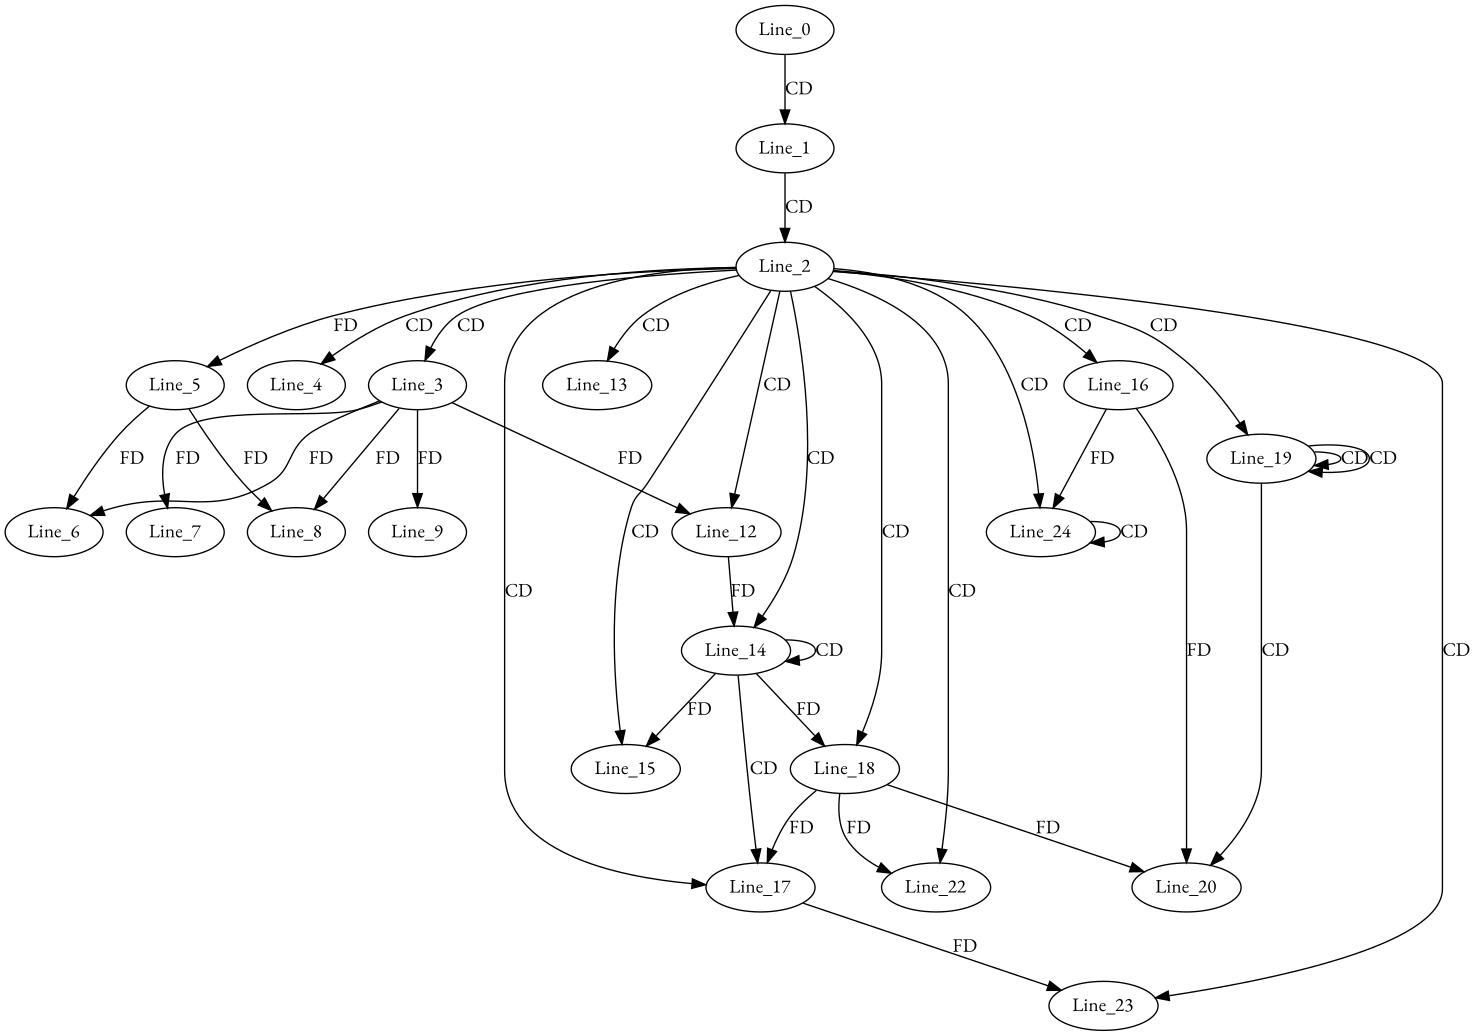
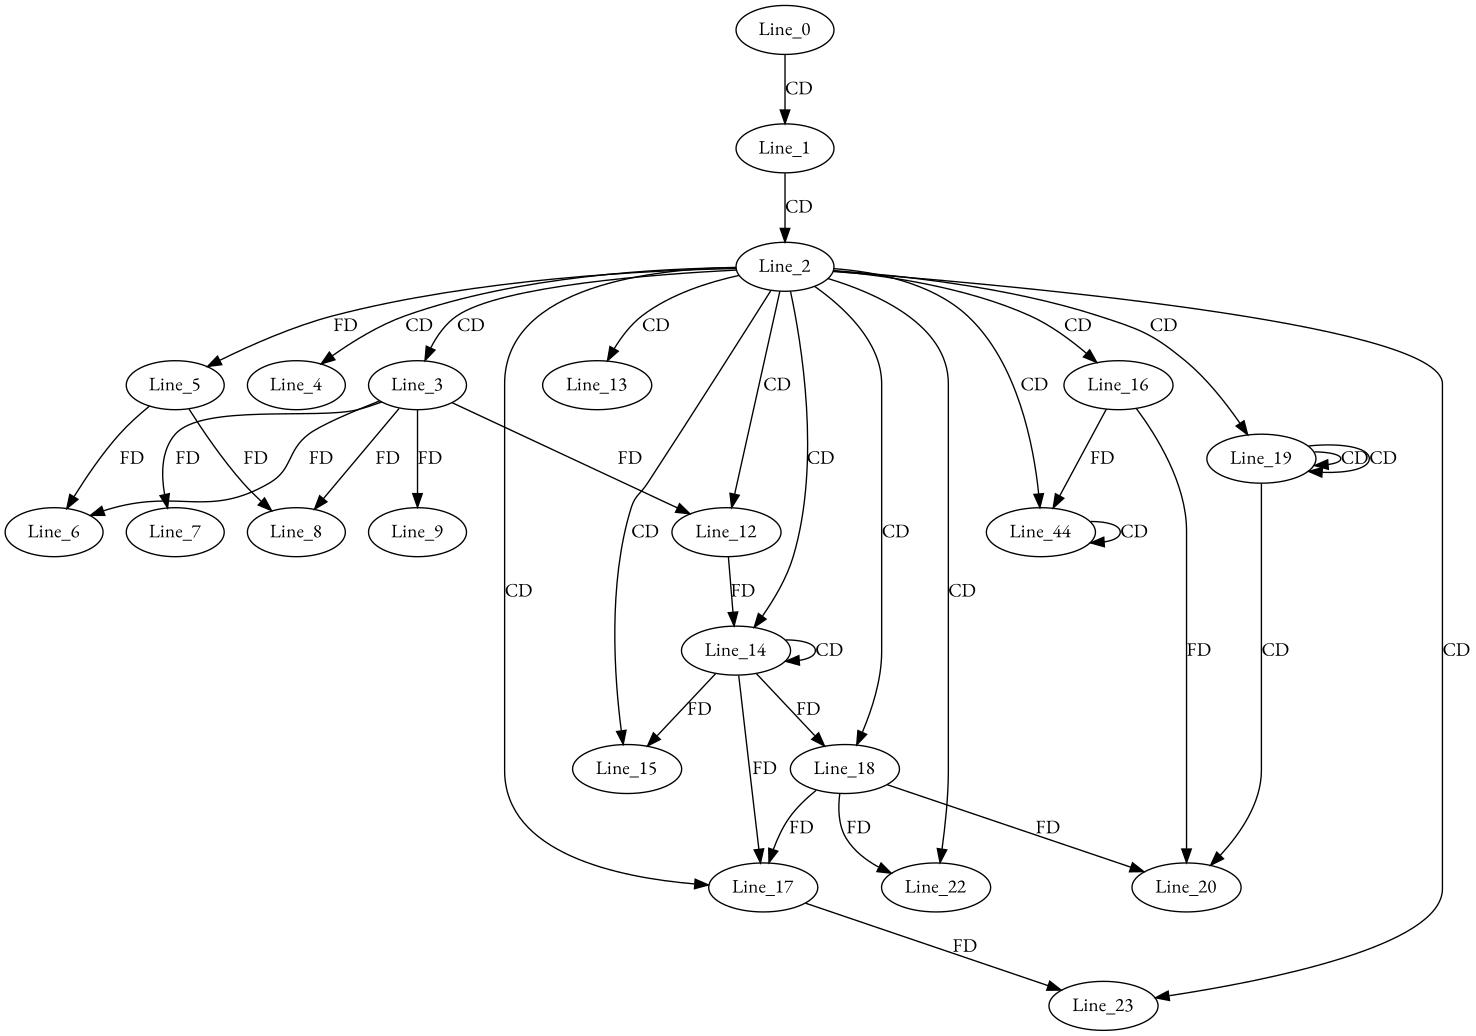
node "Line_24": label "Line_24" -> "Line_44"
edge "Line_14" -> "Line_17": label "CD" -> "FD"
